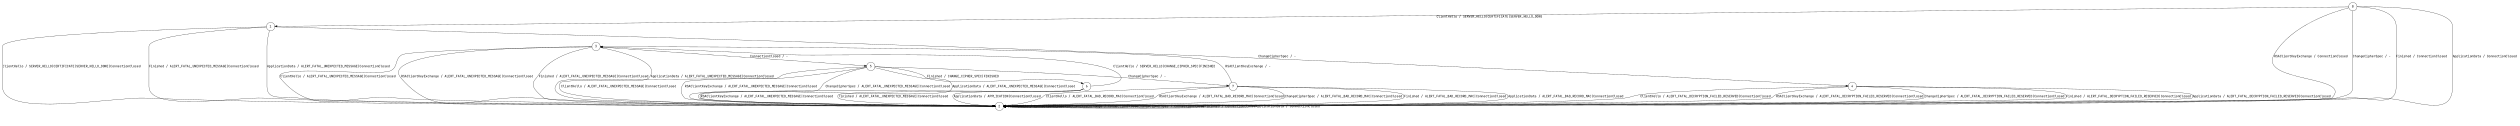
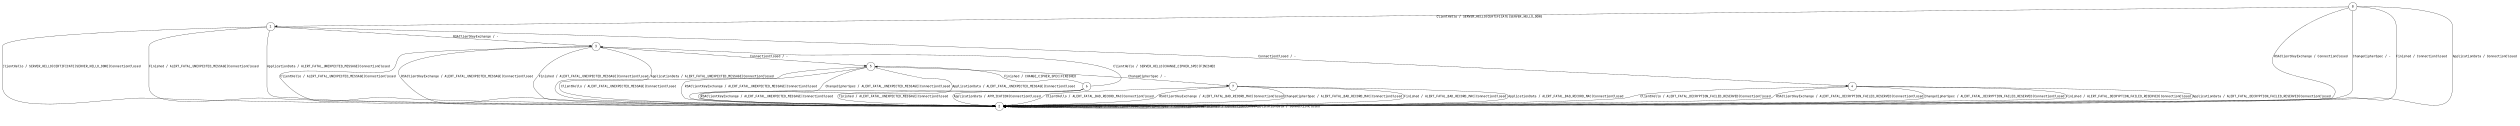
edge "7" -> "3": now "1" -> "3"
edge "1" -> "4": label "ChangeCipherSpec / -" -> "ConnectionClosed / -"
edge "5" -> "6": reversed
